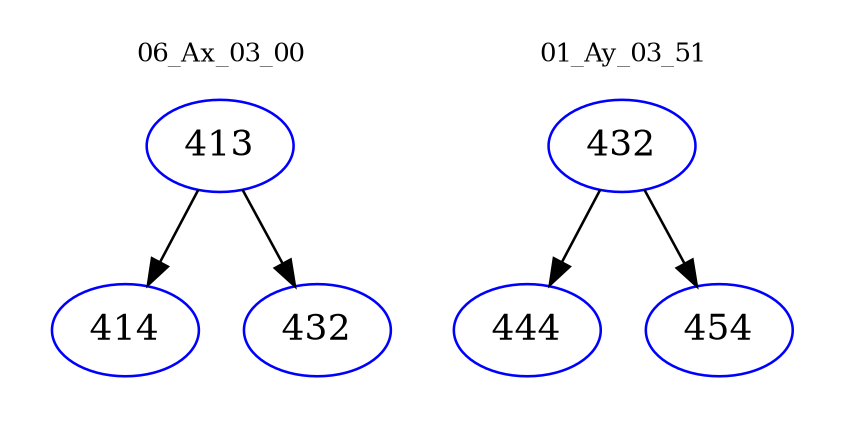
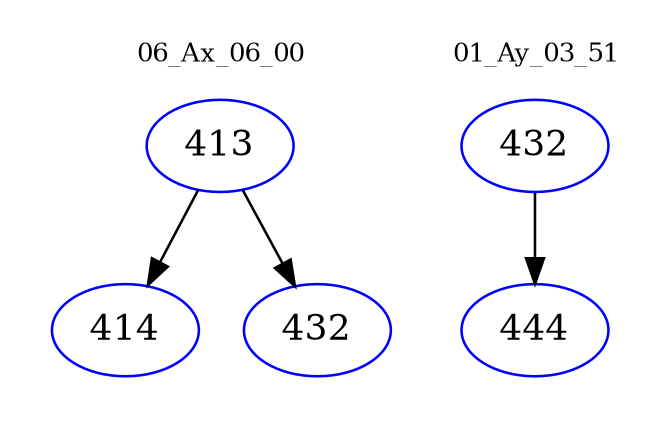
cluster "06_Ax_03_00": label "06_Ax_03_00" -> "06_Ax_06_00"
node "454": removed
